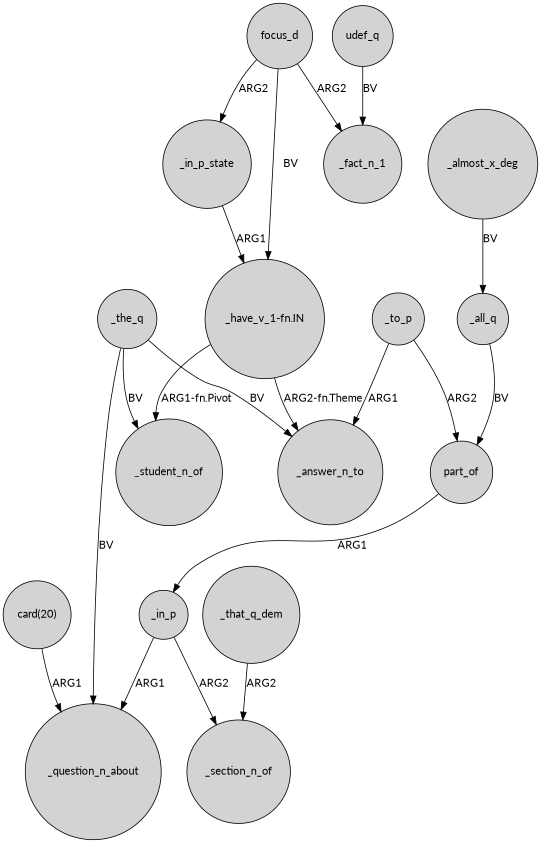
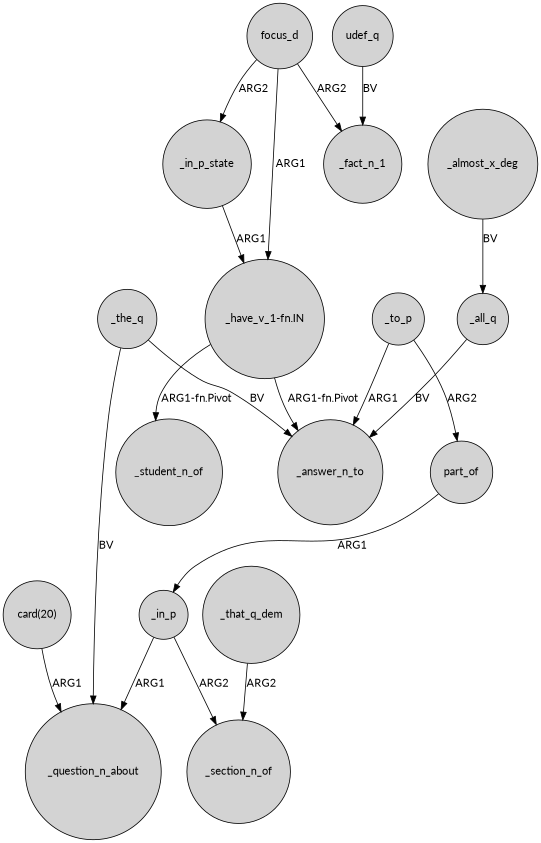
edge "focus_d" -> "_have_v_1-fn.IN": label "BV" -> "ARG1"
edge "_the_q" -> "_student_n_of": removed, label "BV"
edge "_all_q" -> "part_of": now "_all_q" -> "_answer_n_to"
edge "_have_v_1-fn.IN" -> "_answer_n_to": label "ARG2-fn.Theme" -> "ARG1-fn.Pivot"
